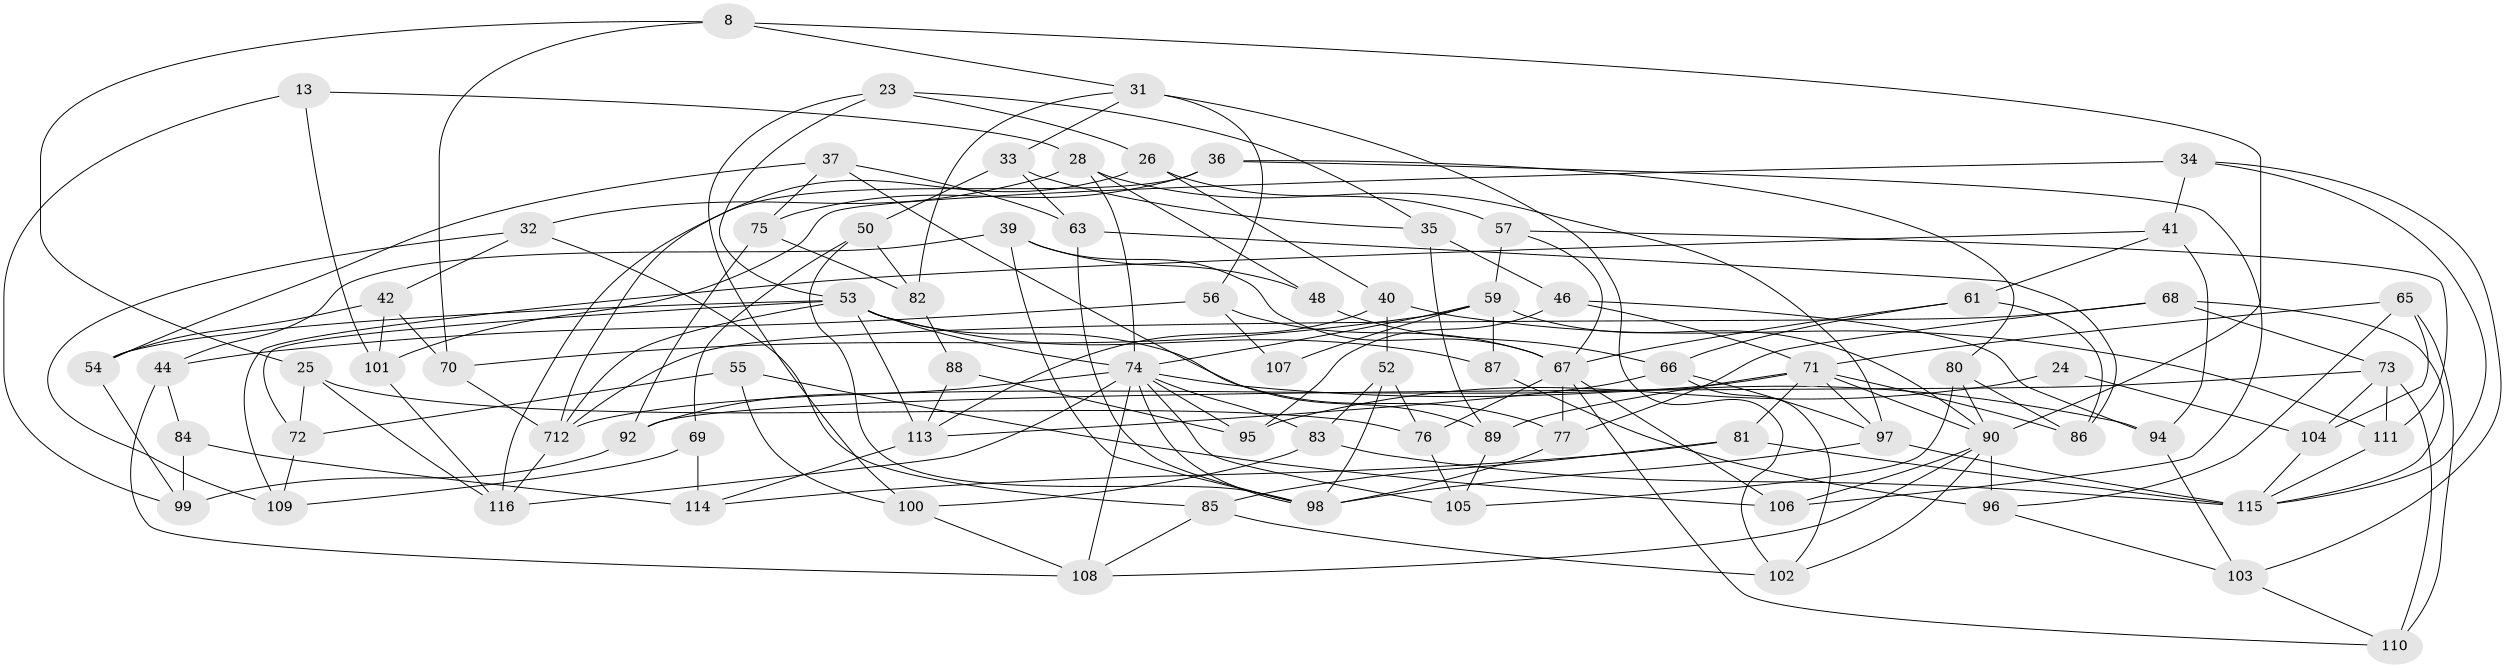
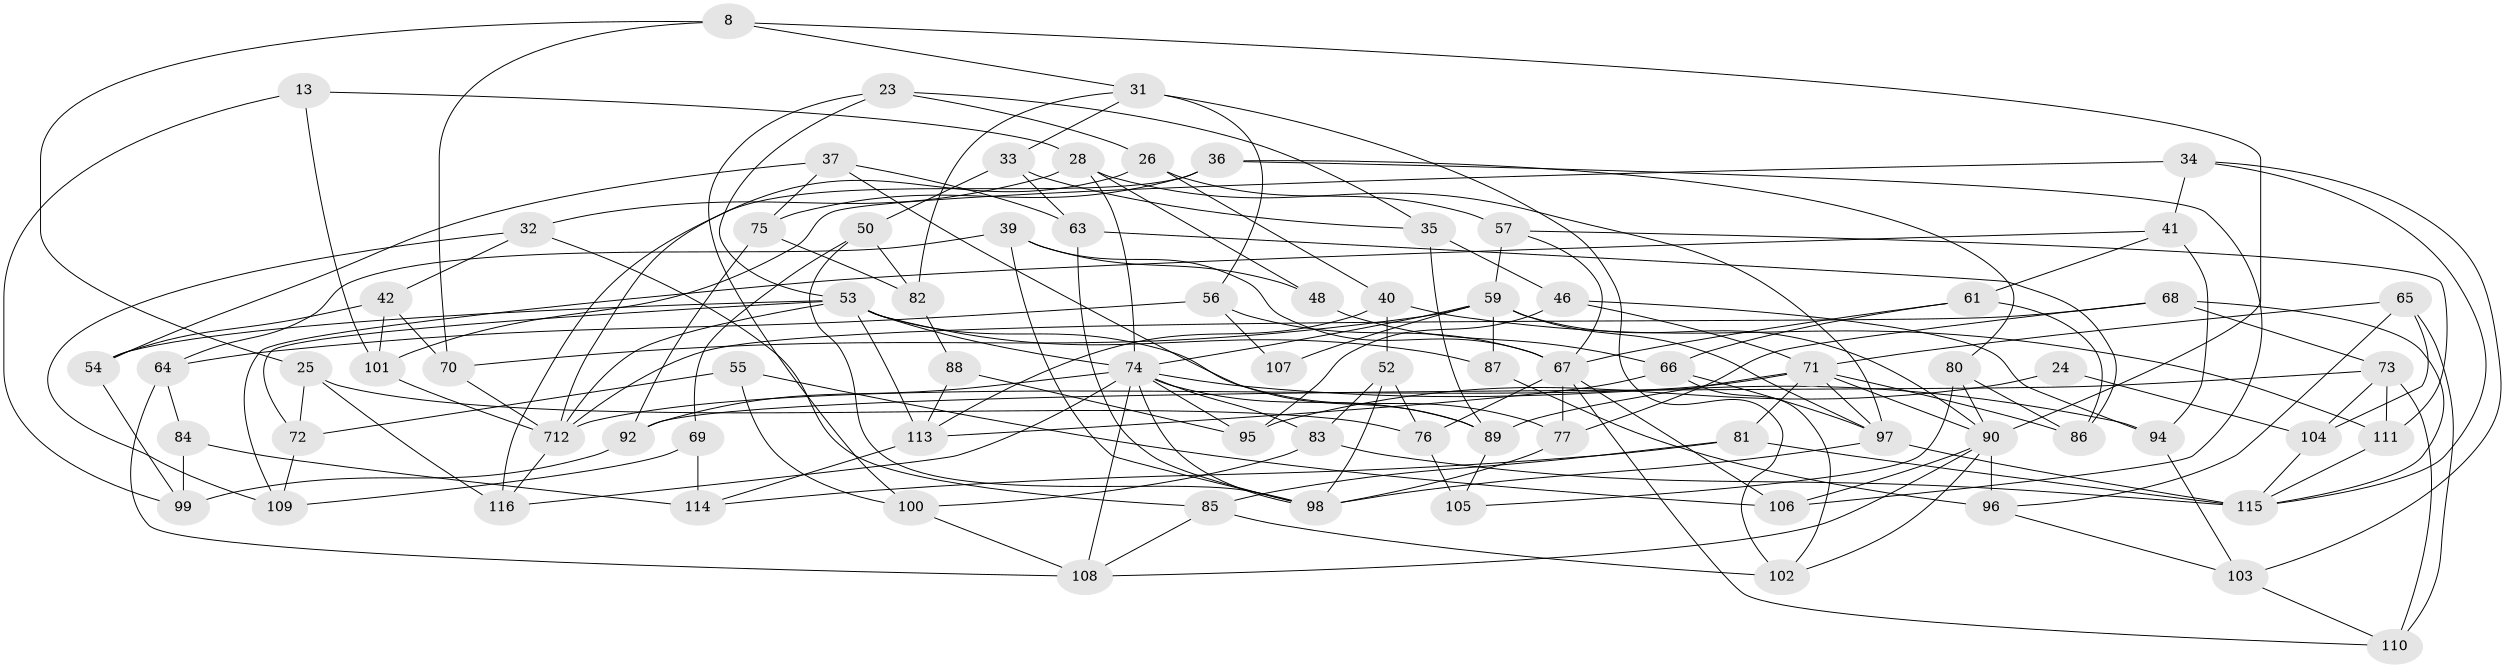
edge "59" -- "97": added
node "44": label "44" -> "64"
edge "101" -- "116": now "101" -- "712"
edge "74" -- "105": now "74" -- "89"
